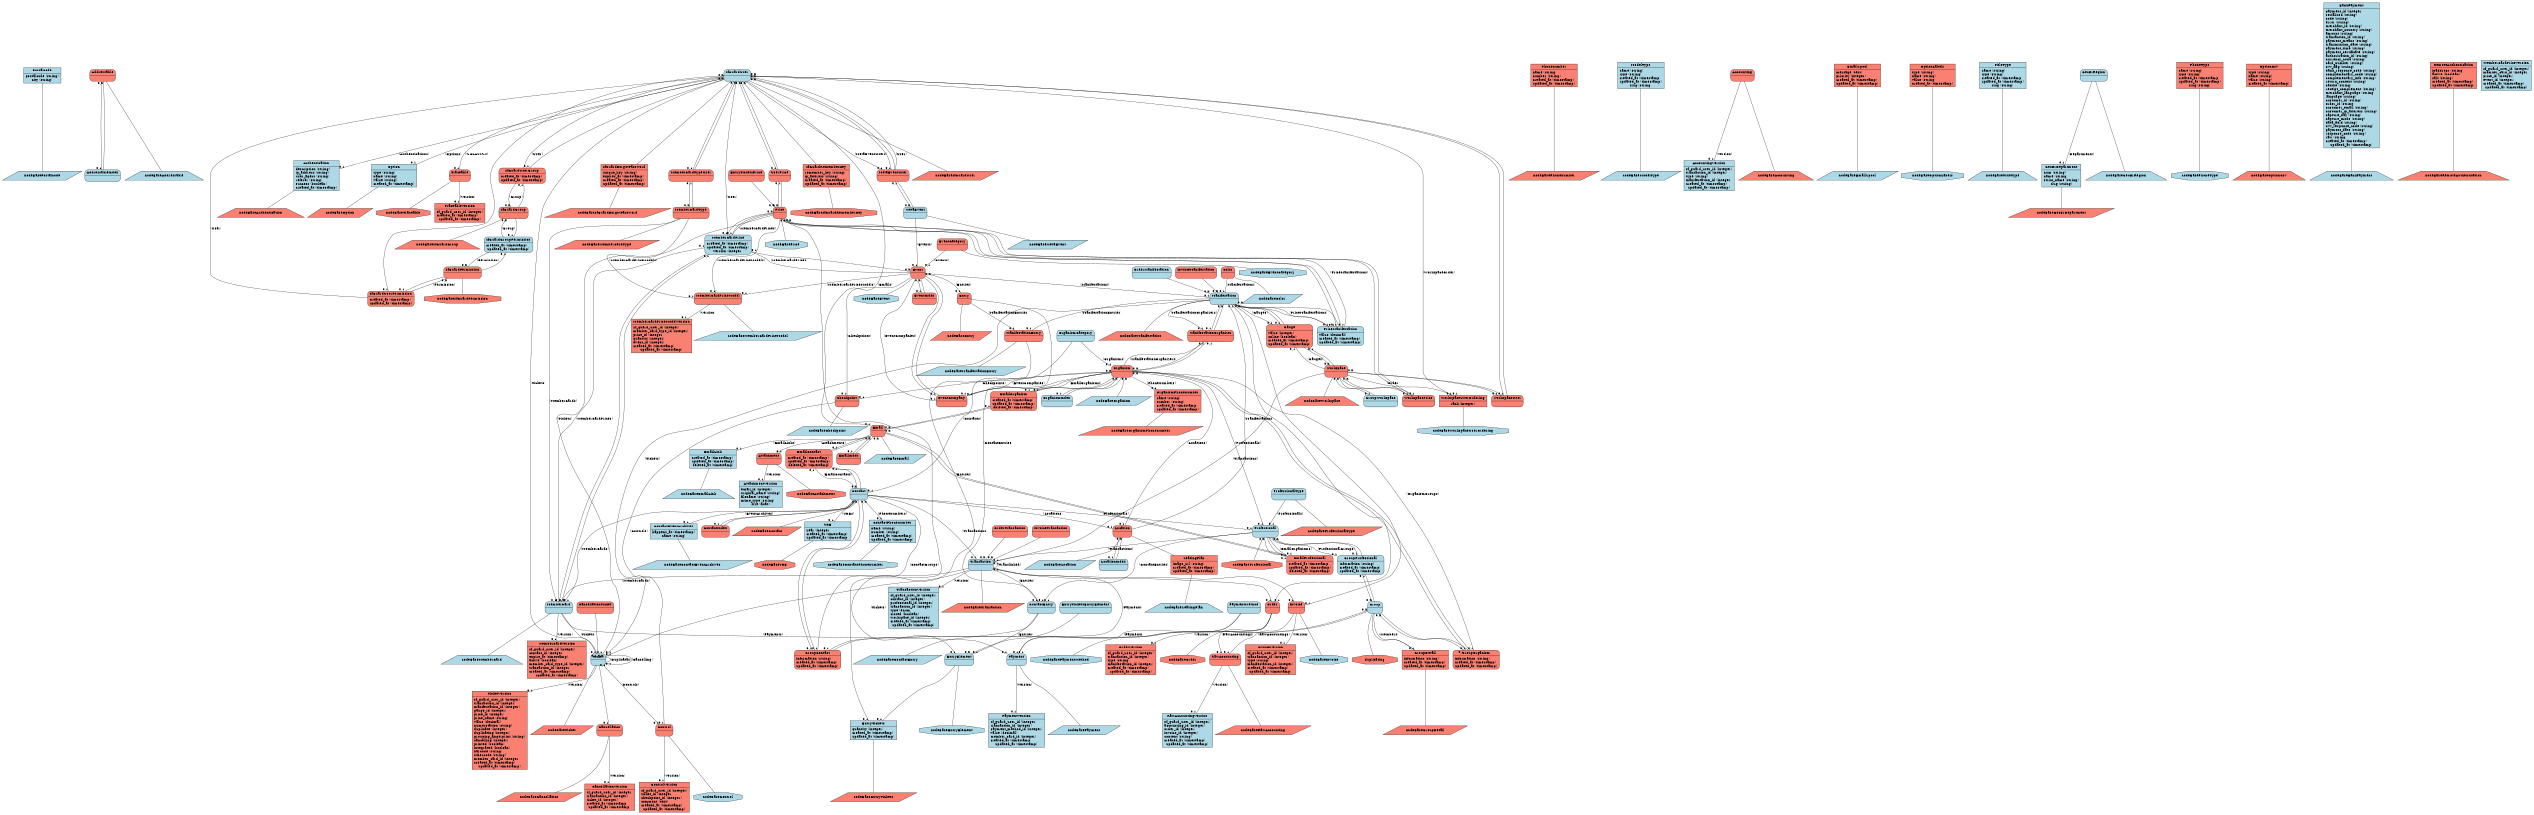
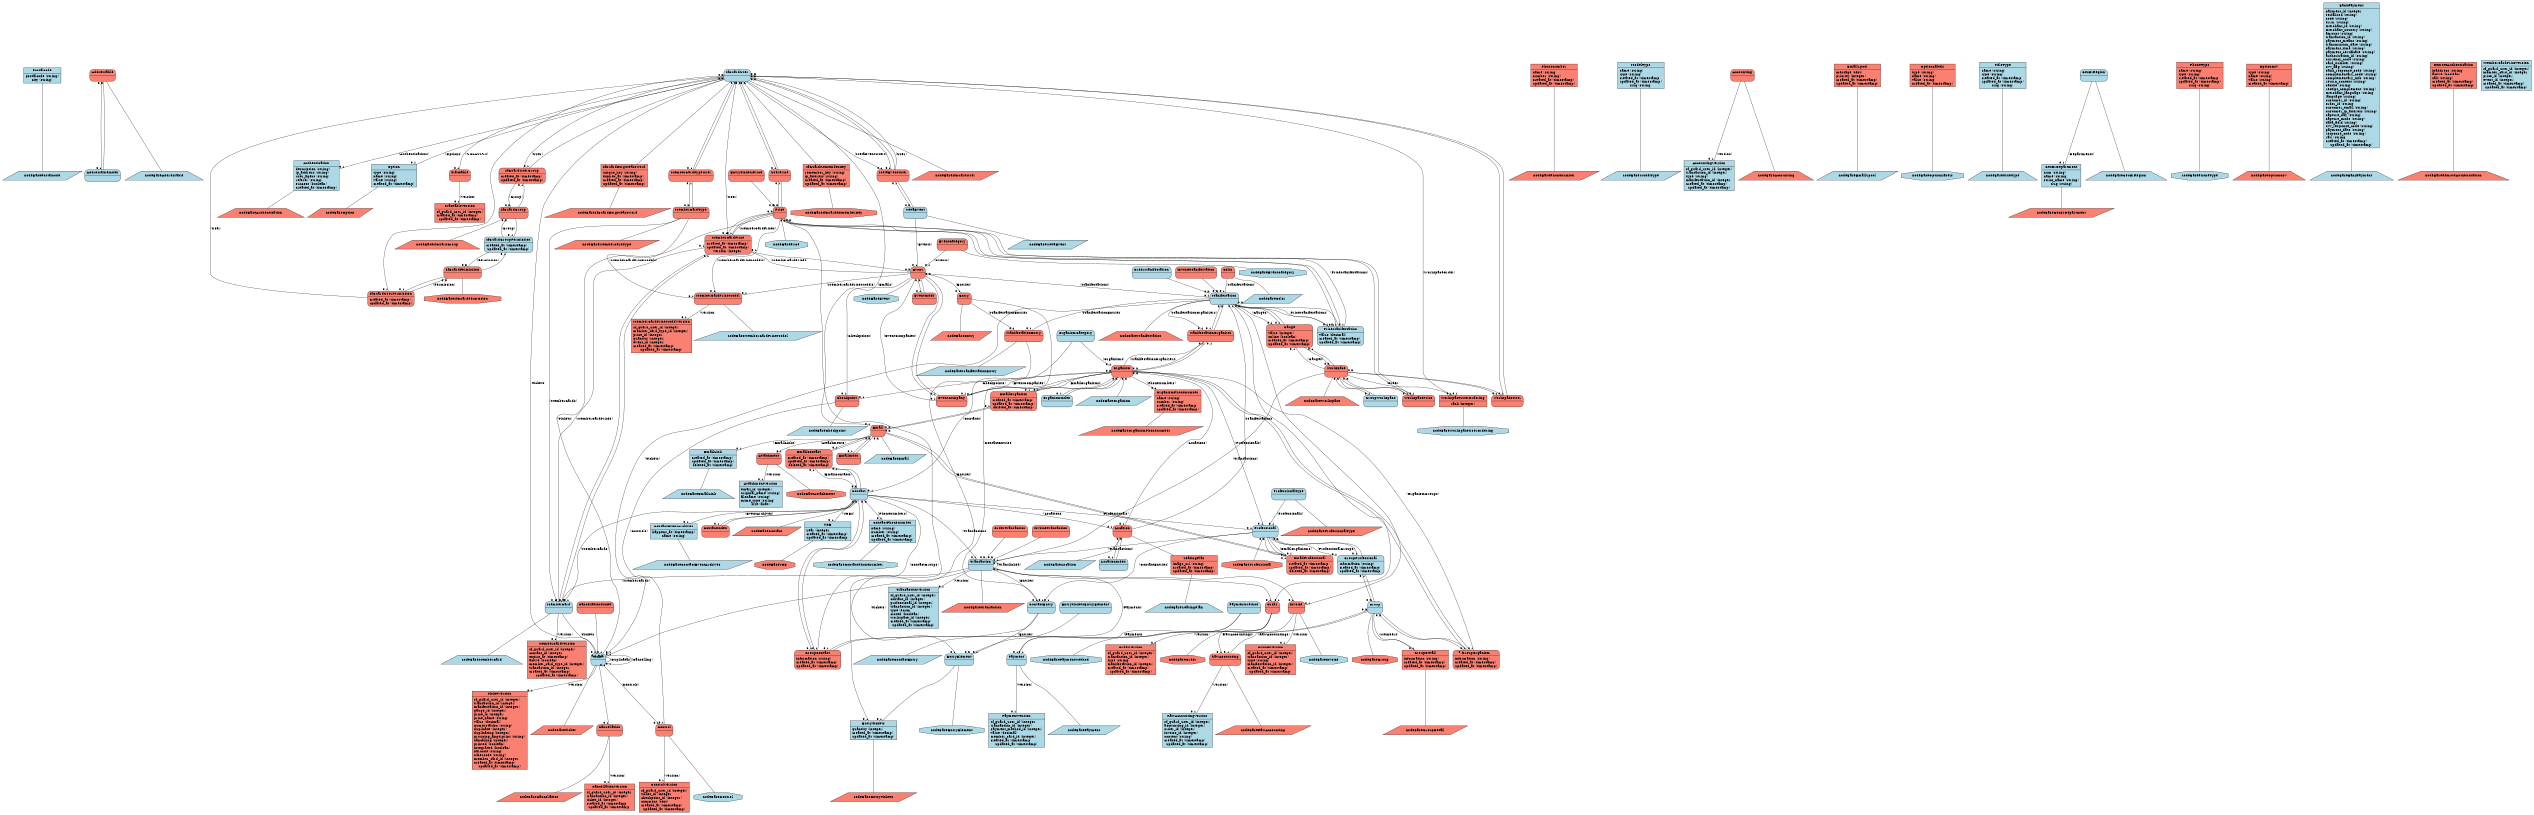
node "nodeBaseTraceable": removed
node "MemberCardPrice": fillcolor lightblue -> salmon
edge "MemberCard" -- "Payment": removed, label "(Payments)"
node "duplicating": label "duplicating" -> "nodeBaseGroup"
